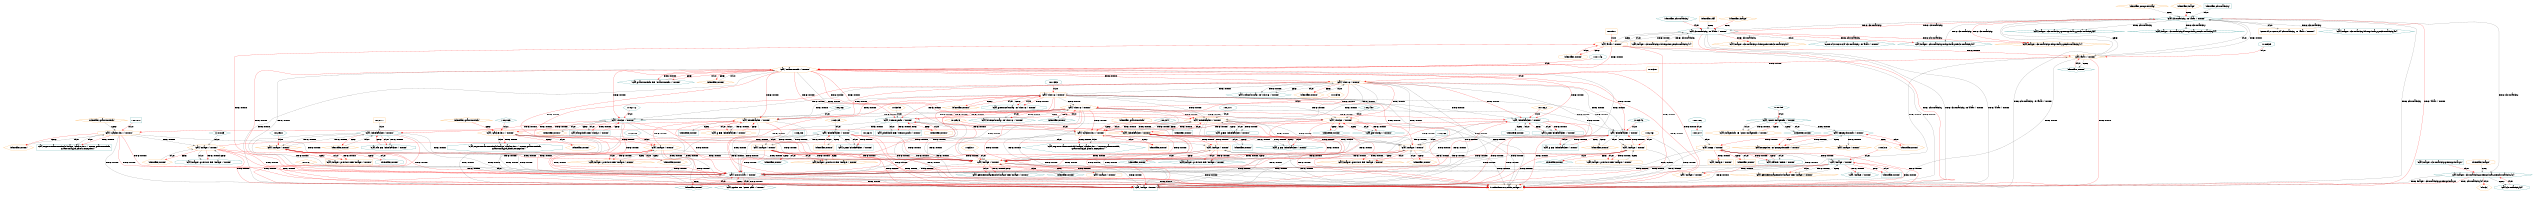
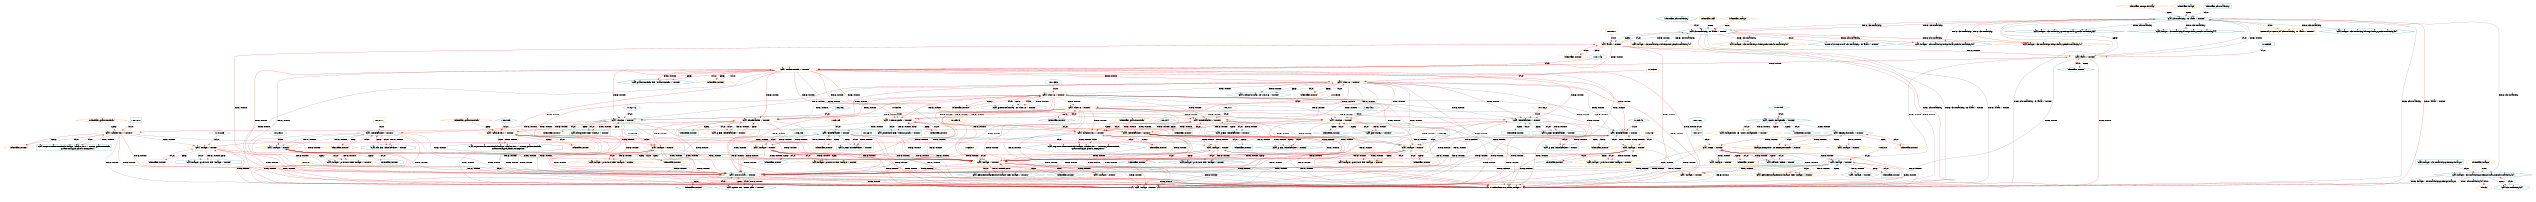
node "(Call,(MemoryInfo *) NULL)": color teal -> darkorange
node "(Call,blue_colormap != (uint16 *) NULL)": removed
node "(Call,exception != (ExceptionInfo *) NULL)": label "(Call,exception != (ExceptionInfo *) NULL)" -> "(Image,exception != (ExceptionInfo *) NULL)"
